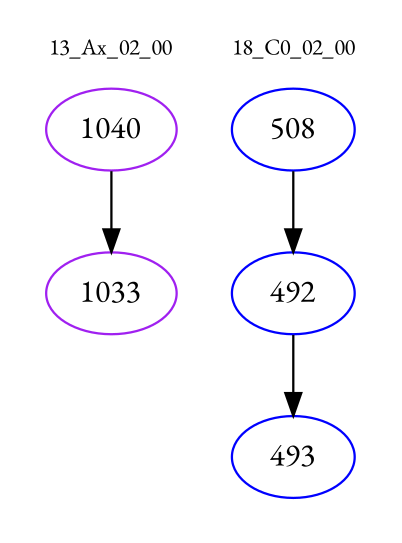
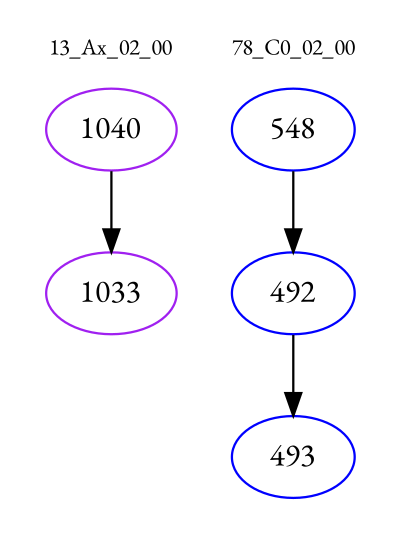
cluster "18_C0_02_00": label "18_C0_02_00" -> "78_C0_02_00"
node "508": label "508" -> "548"
